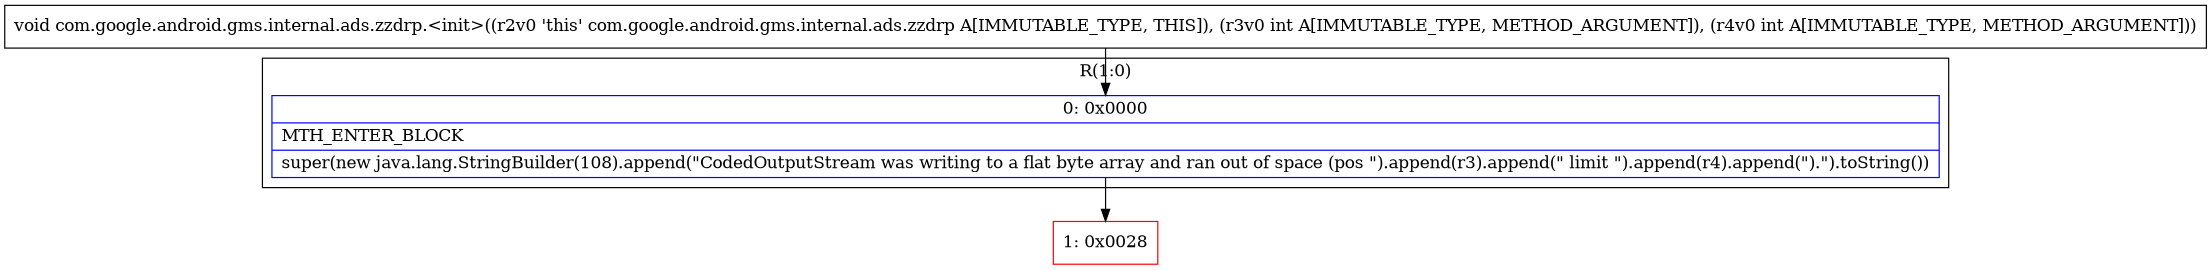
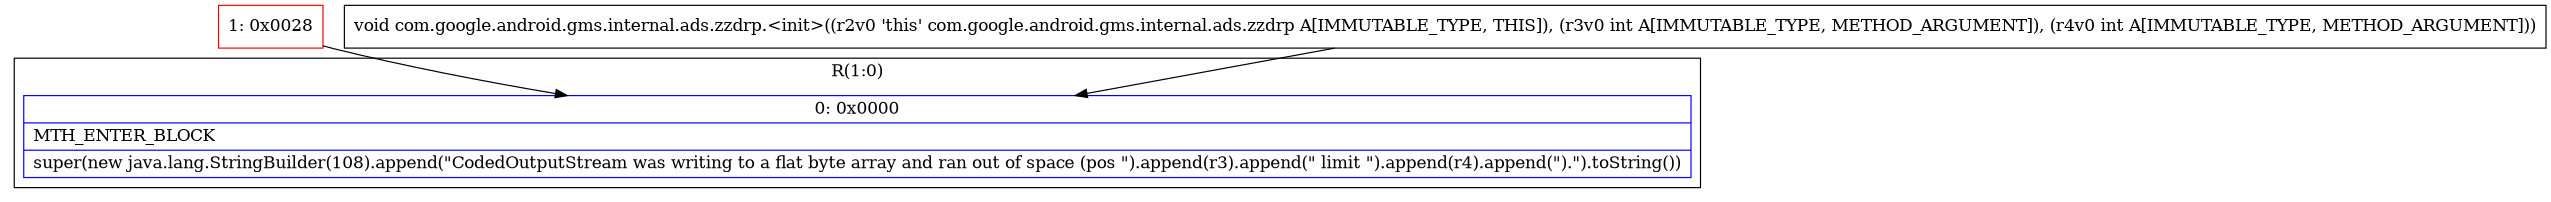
edge "0: 0x0000" -> "1: 0x0028": reversed
